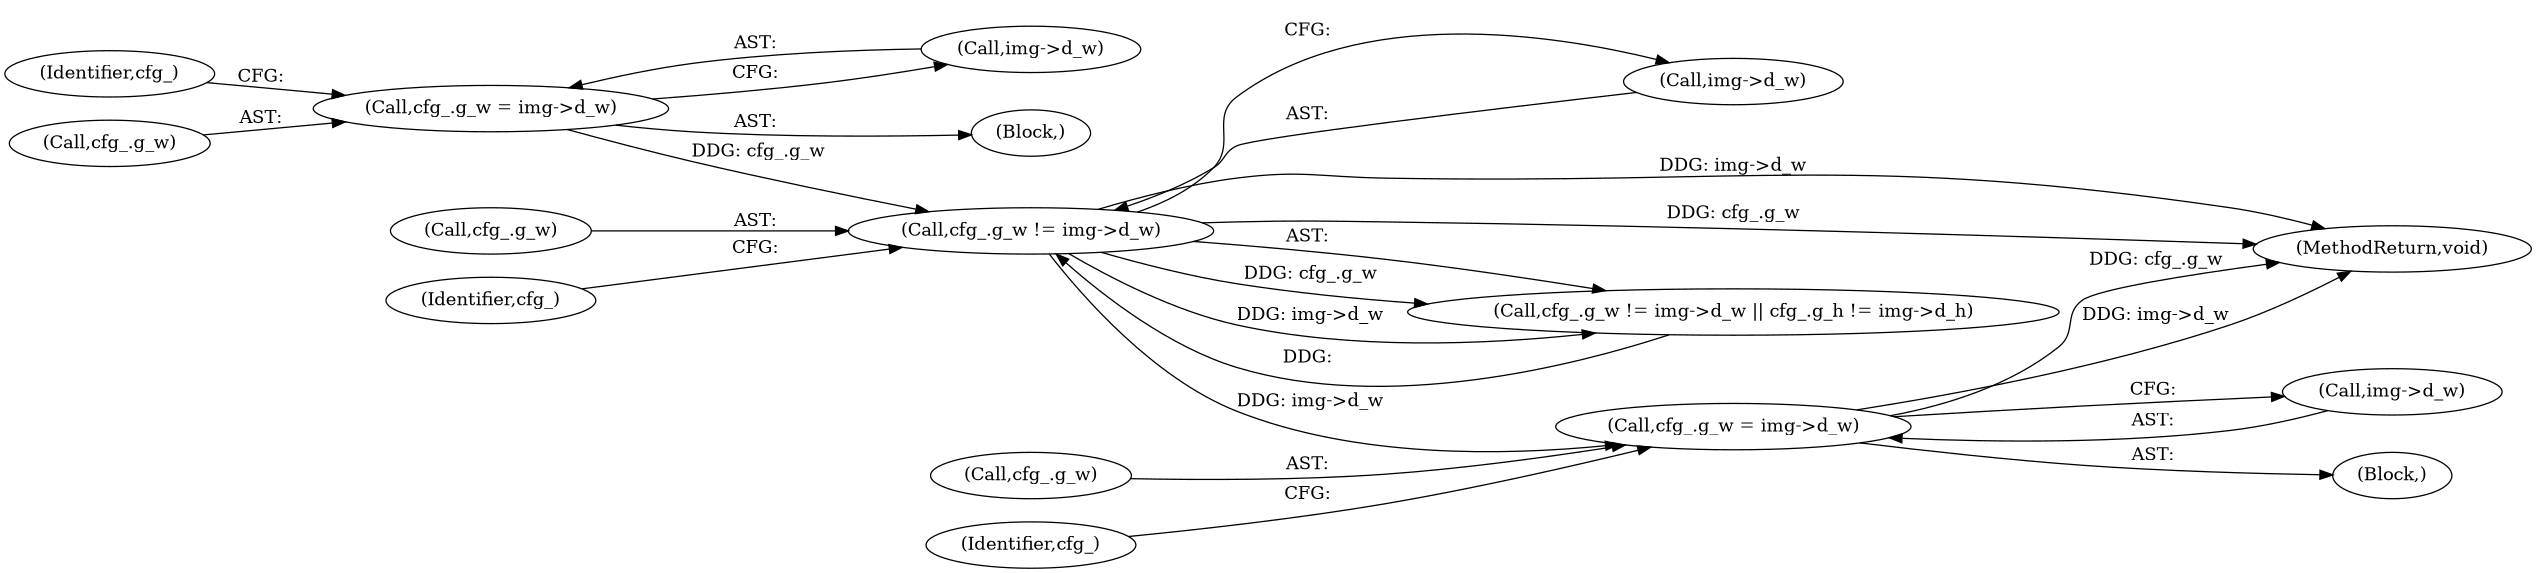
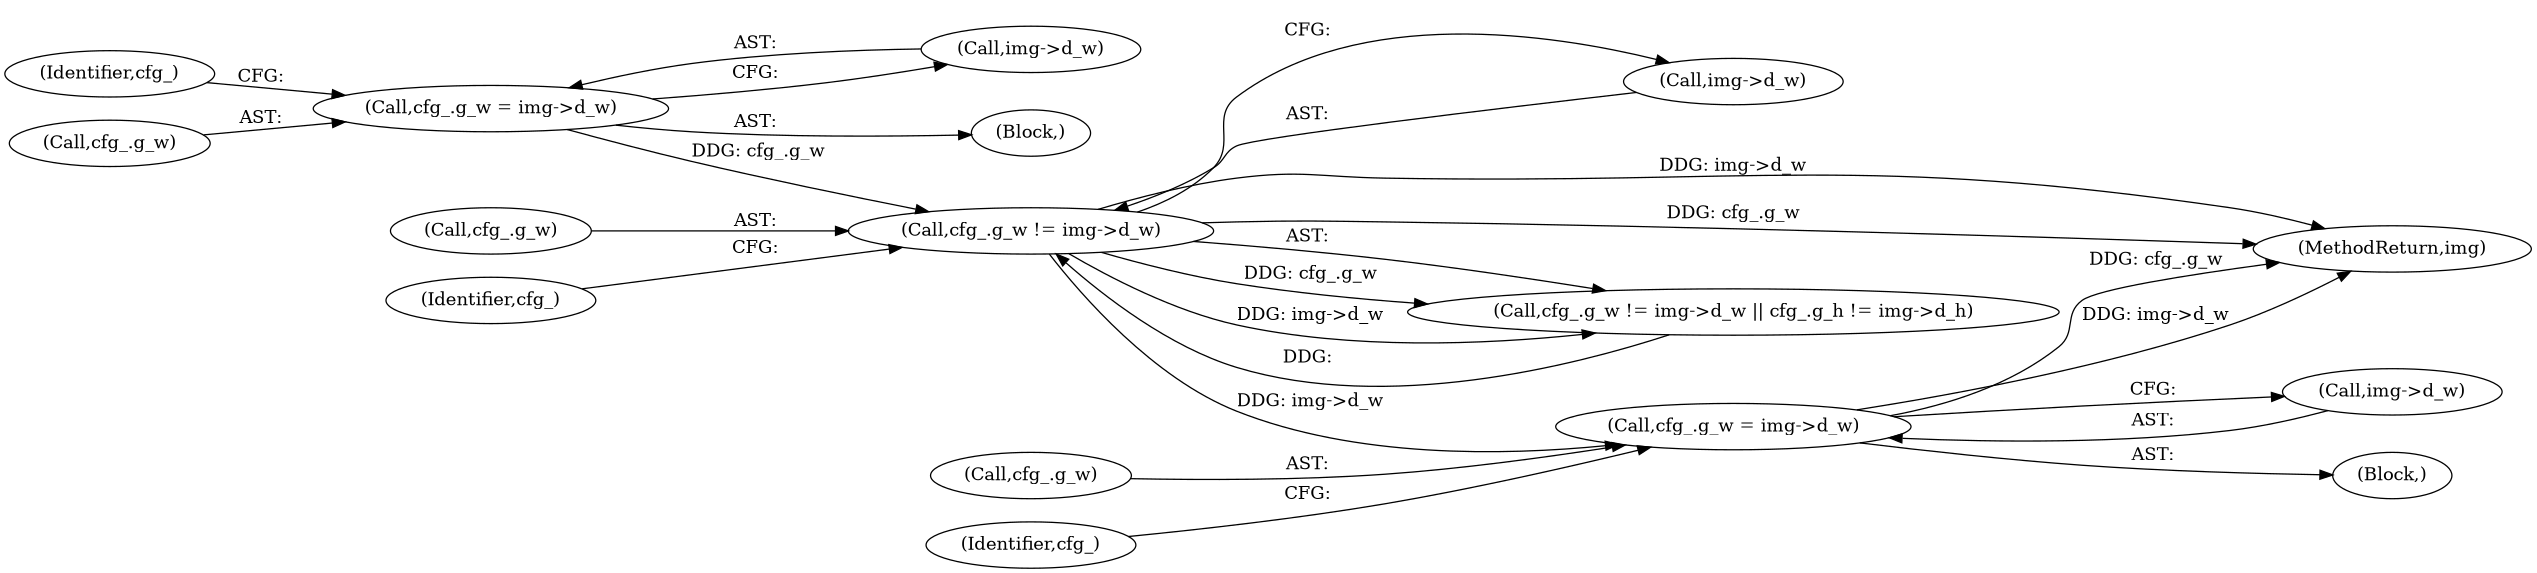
node "(MethodReturn,void)": label "(MethodReturn,void)" -> "(MethodReturn,img)"
